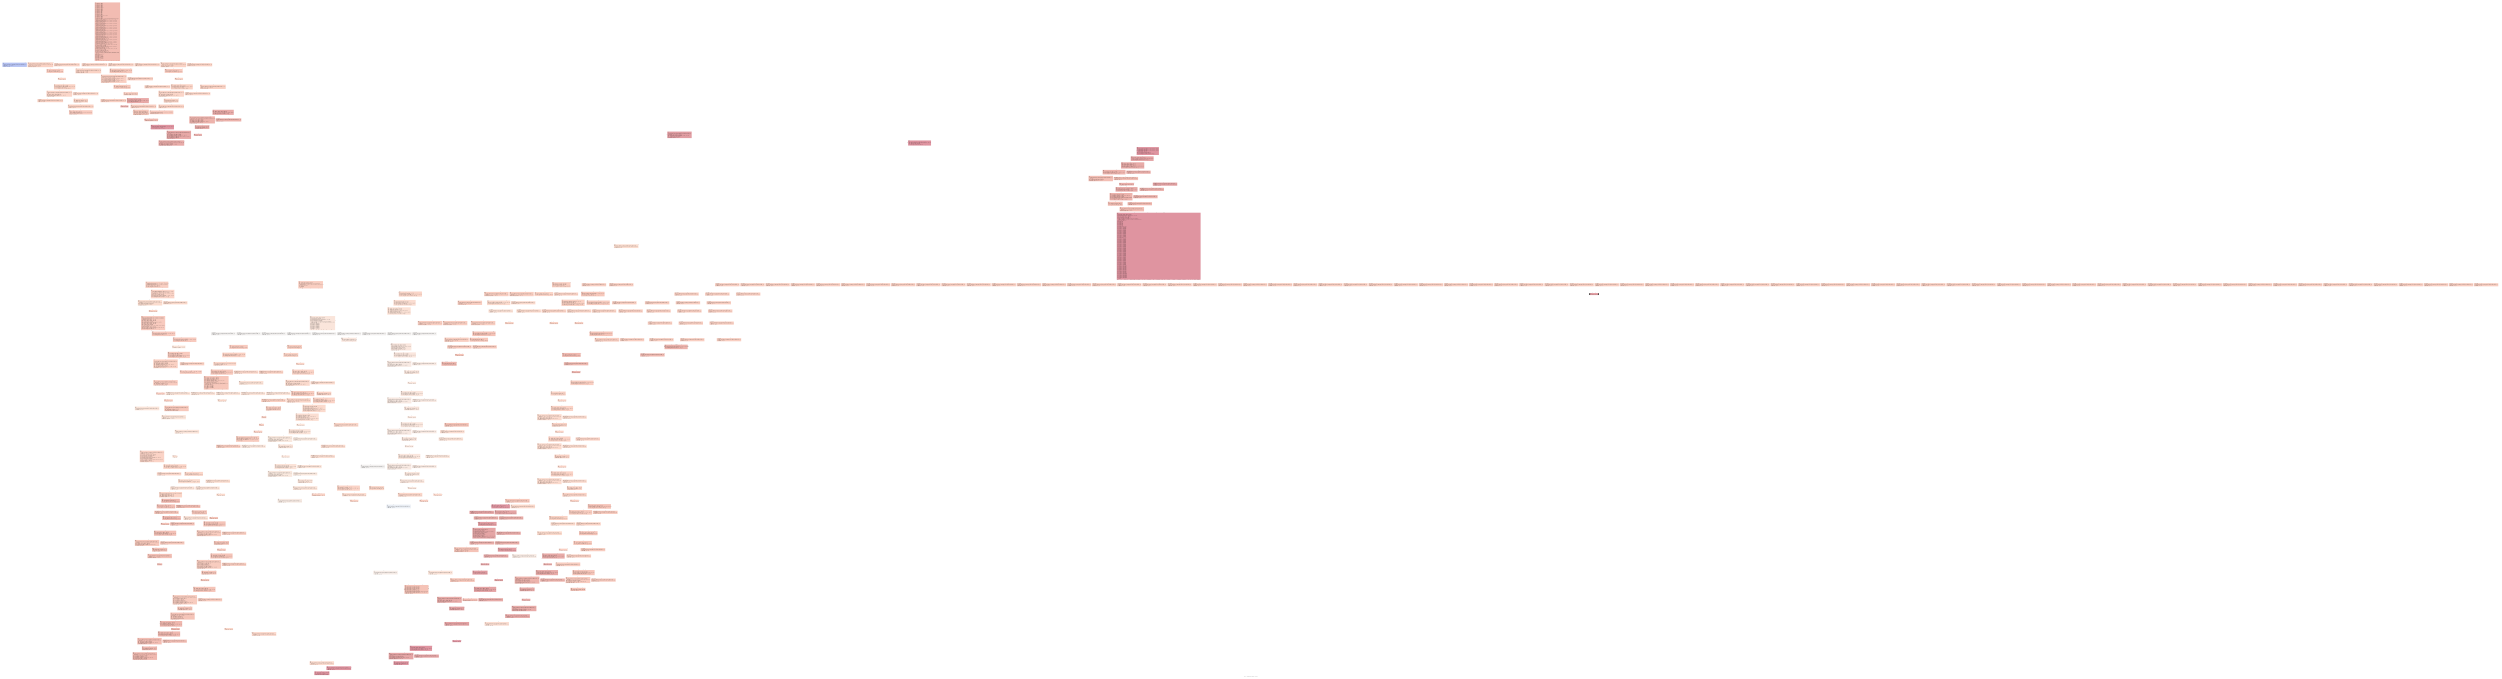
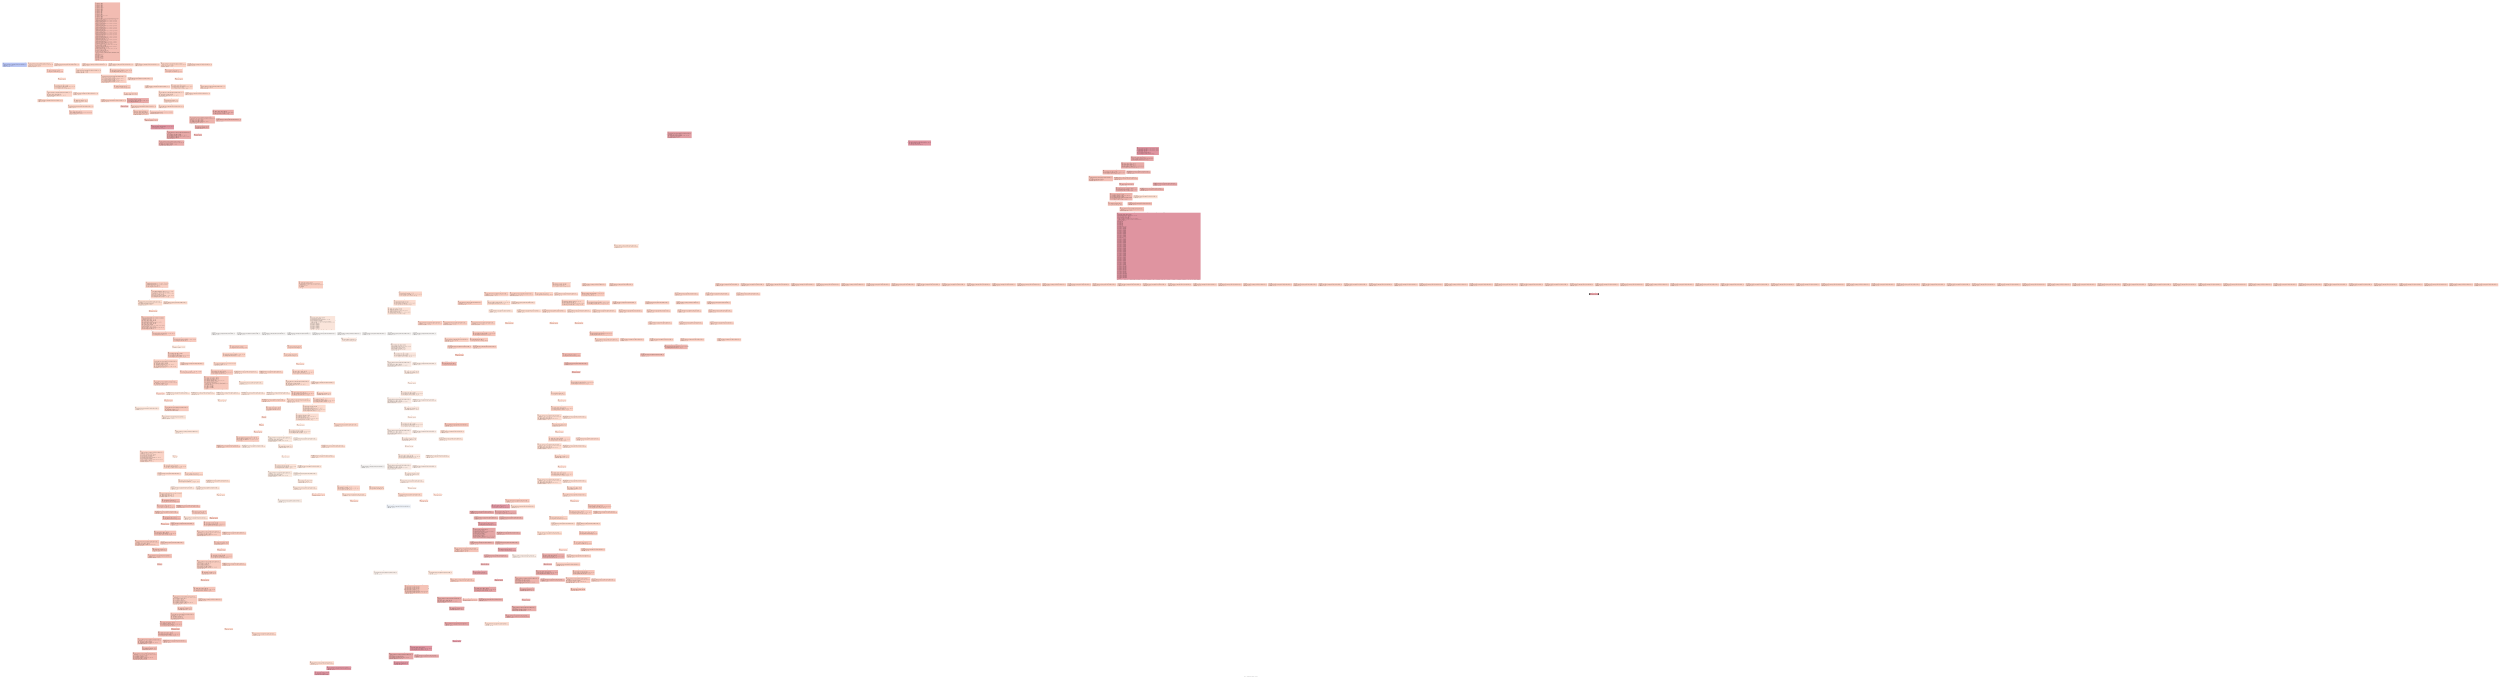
node "._crit_edge16:": fillcolor #d6524470 -> #f7af9170
